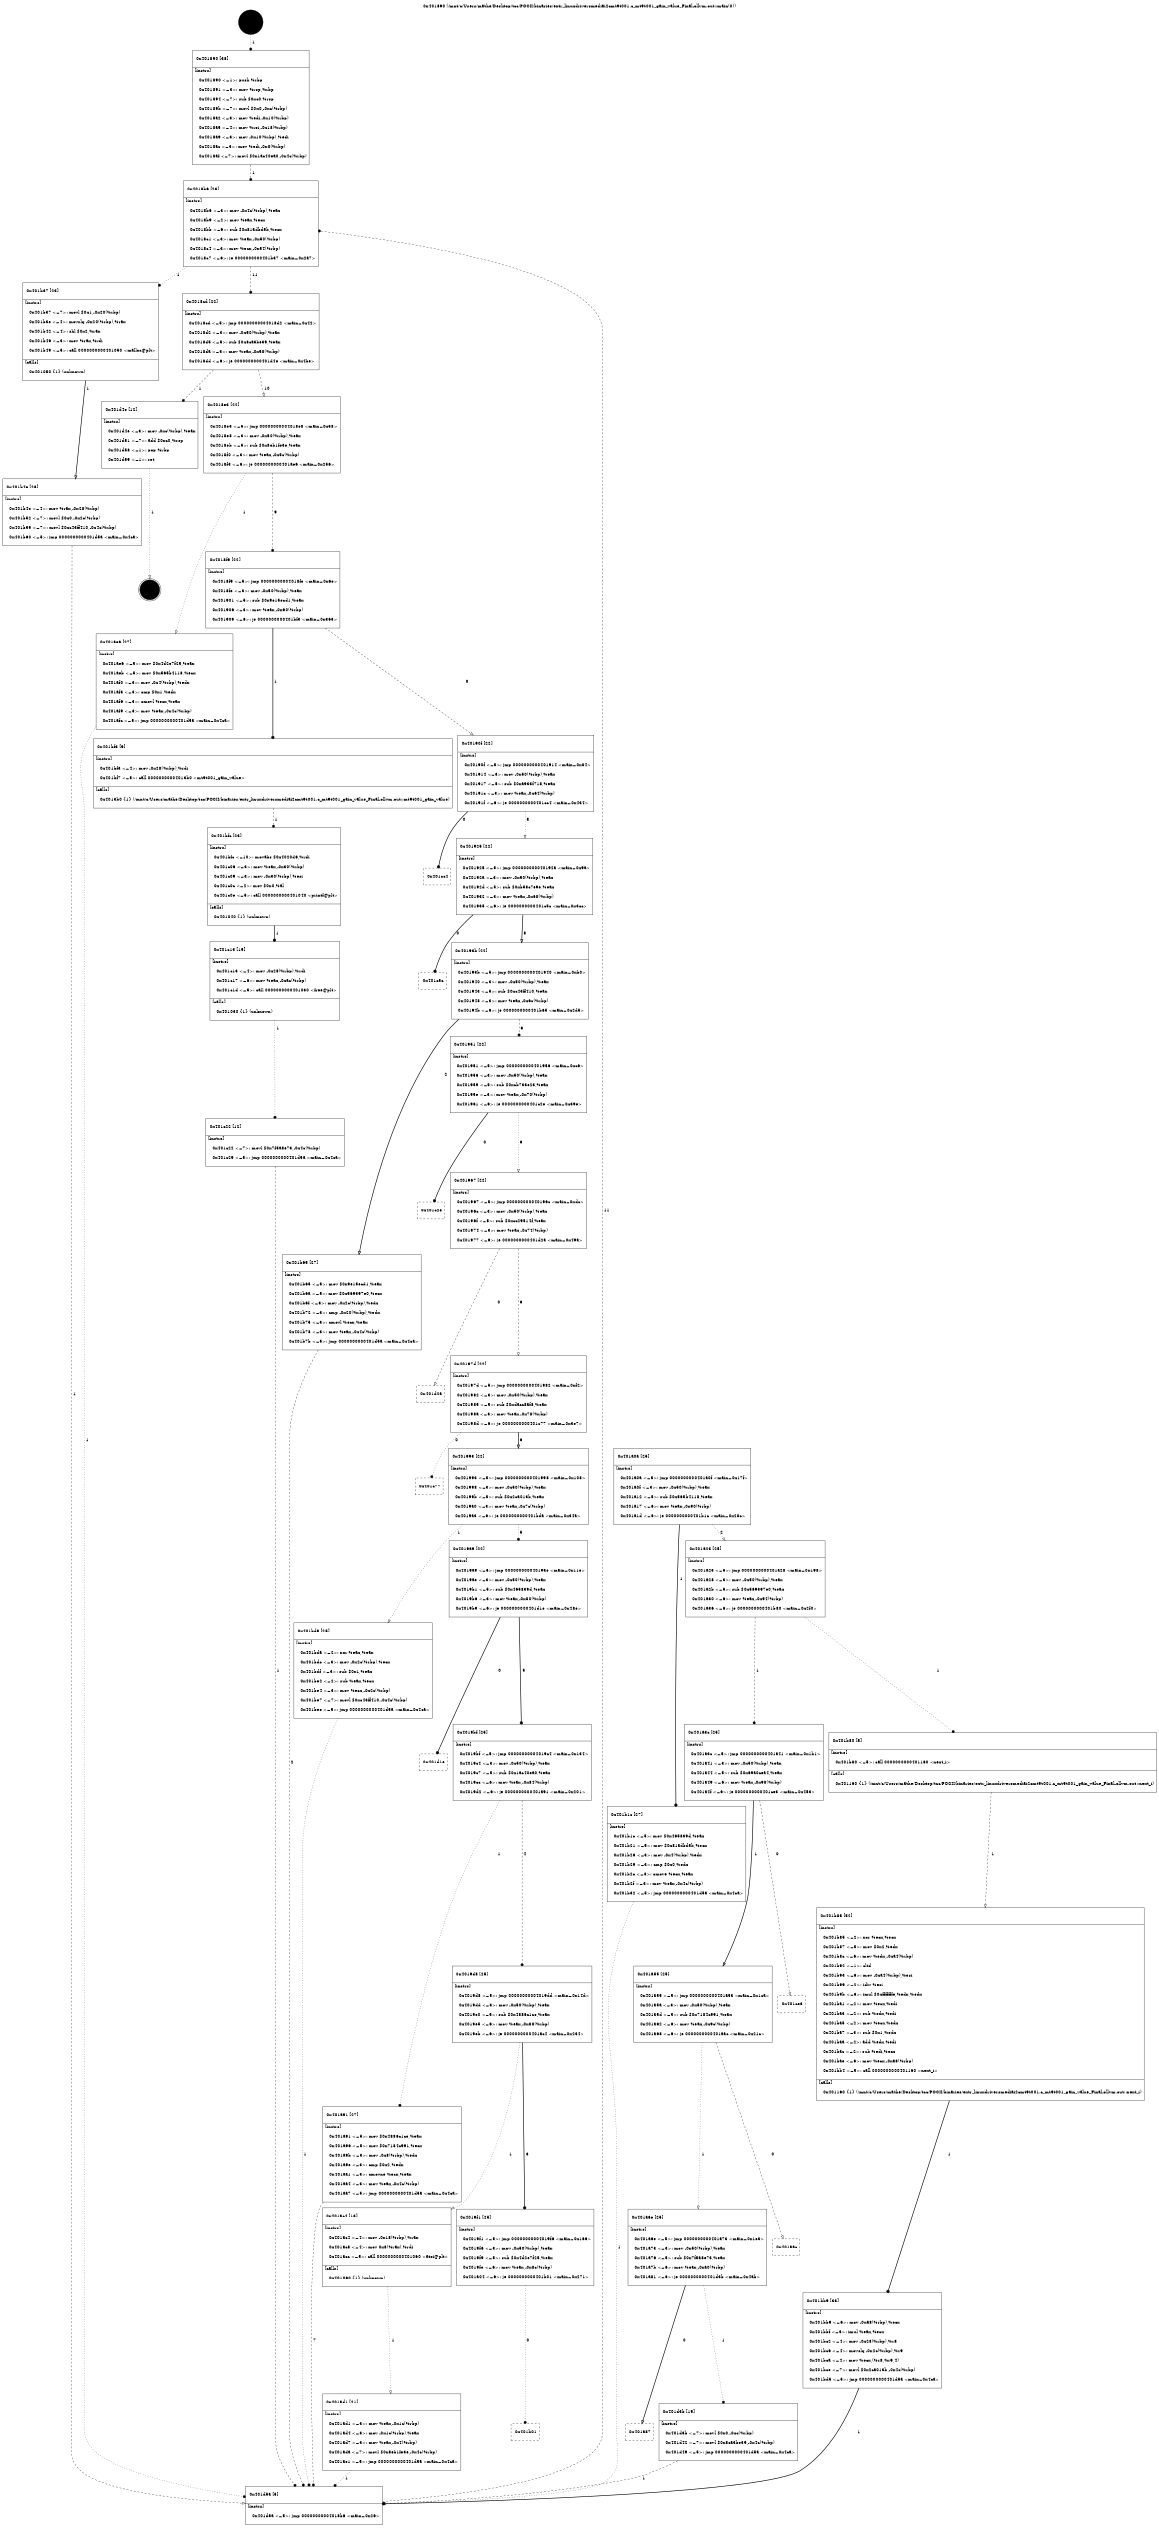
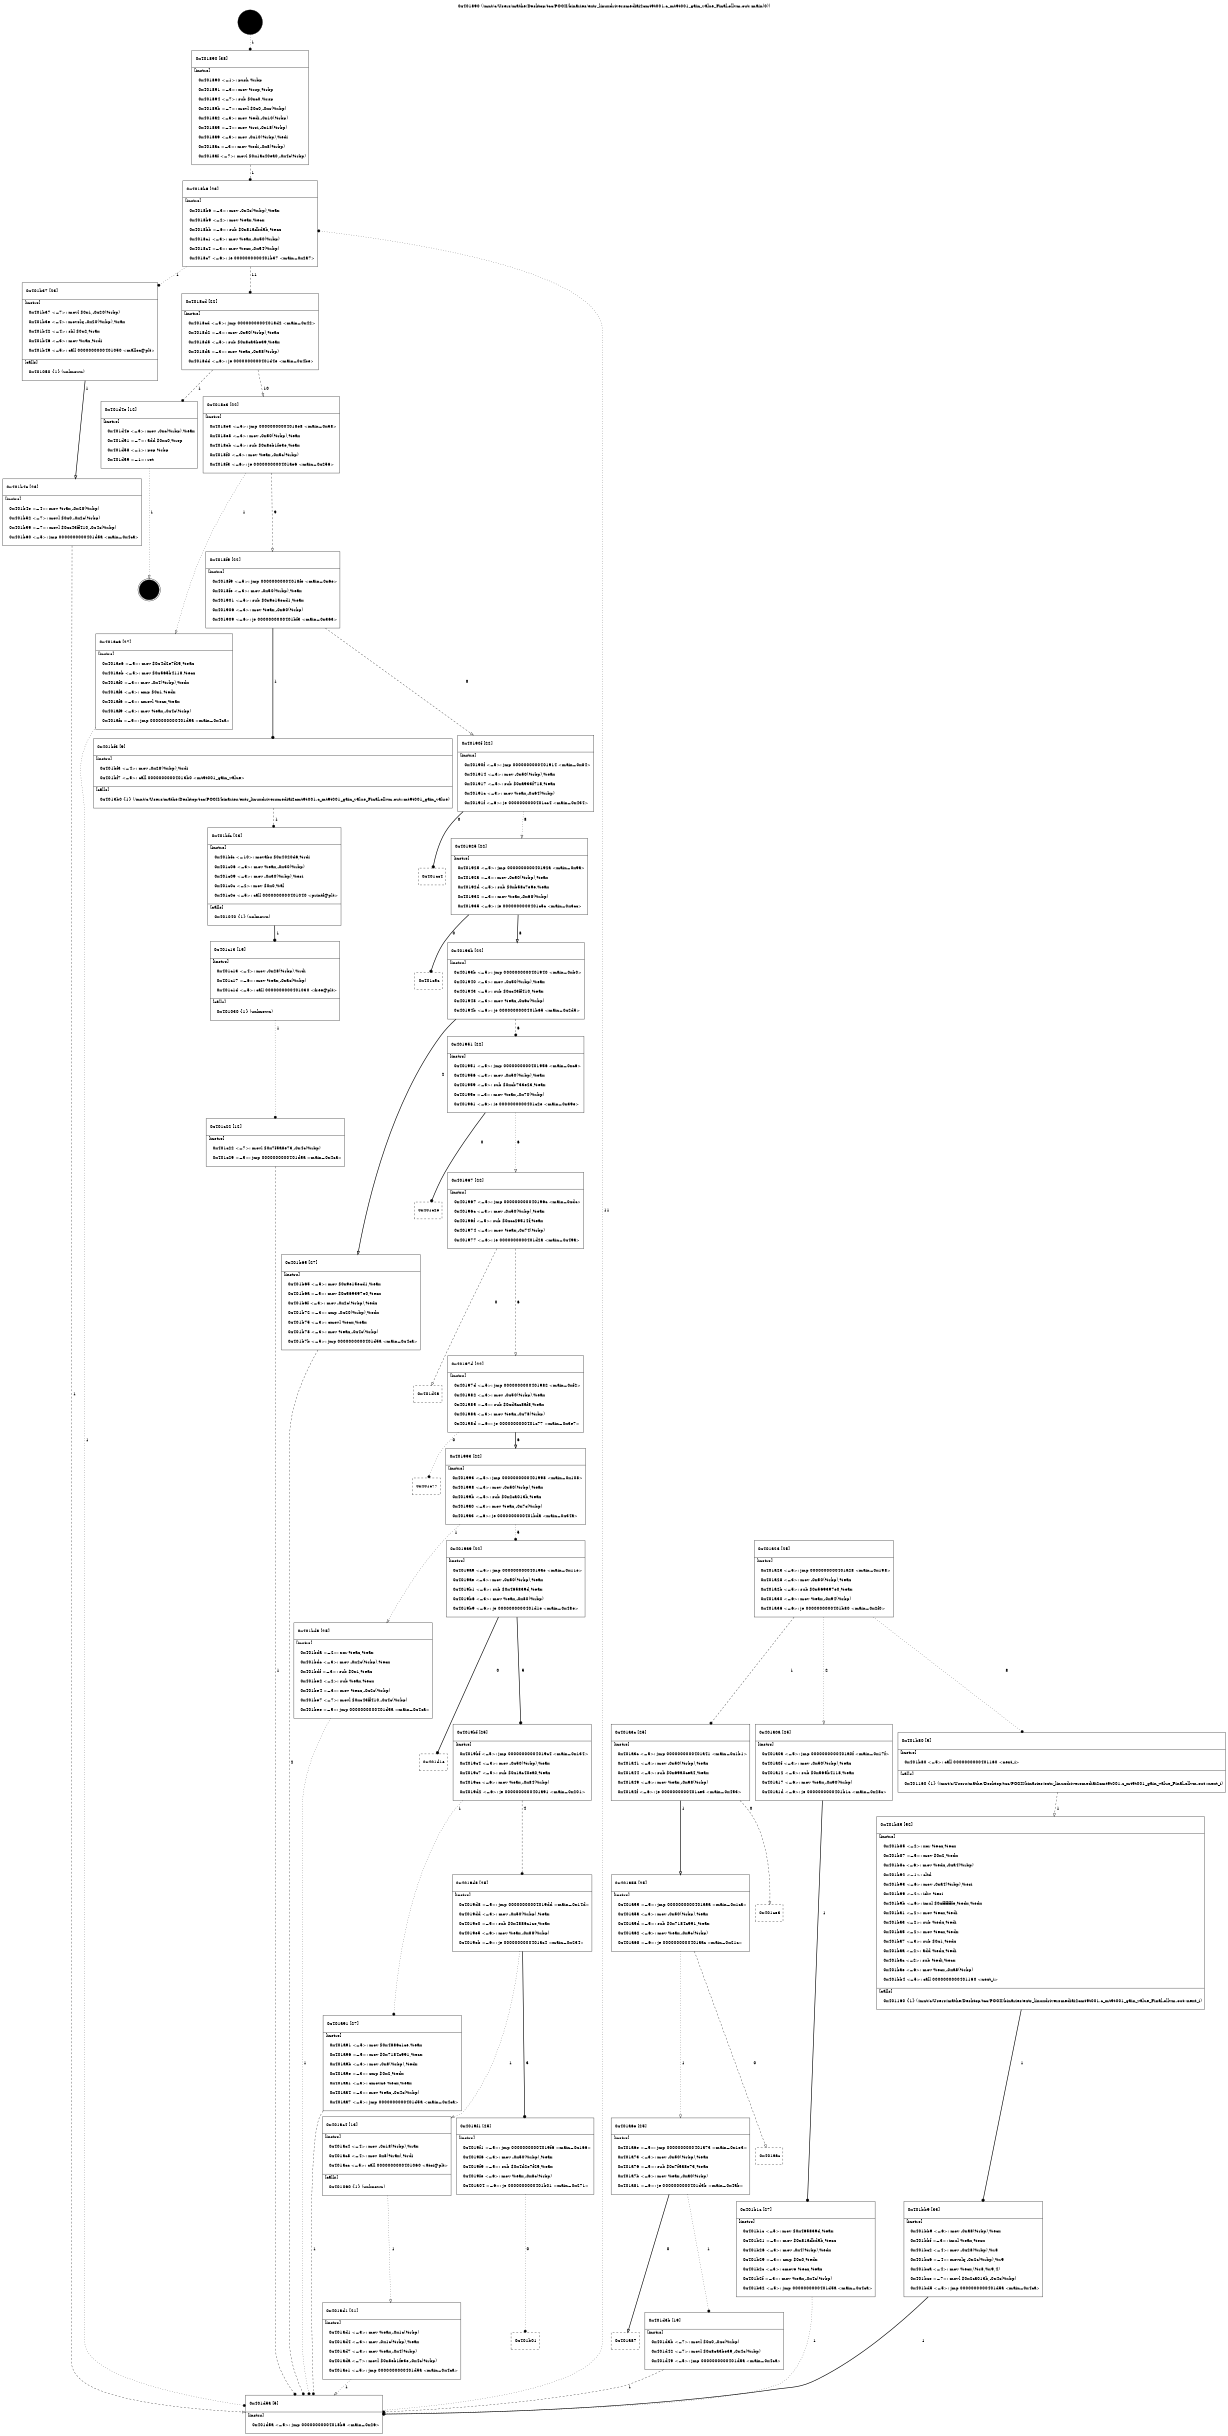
edge "0x4018e3 [22]" -> "0x4018f9 [22]": arrowhead dot -> onormal
edge "0x401d5a [5]" -> "0x4018b6 [23]": style dashed -> dotted
edge "0x401a0a [25]" -> "0x401a23 [25]": reversed
edge "0x401a23 [25]" -> "0x401b80 [5]": label " 1" -> " 8"
edge "0x401a91 [27]" -> "0x401d5a [5]": label " 7" -> " 1"
edge "0x401ad1 [21]" -> "0x401d5a [5]": arrowhead dot -> onormal
